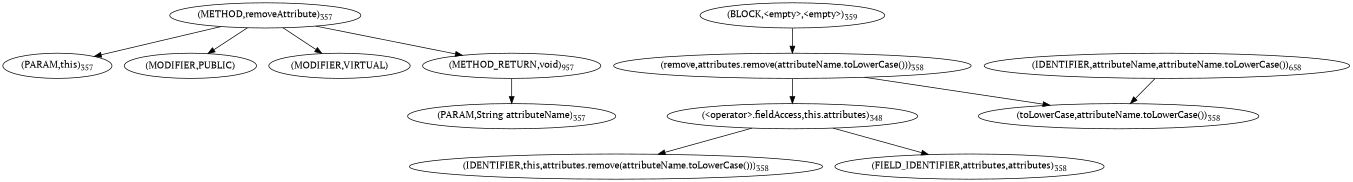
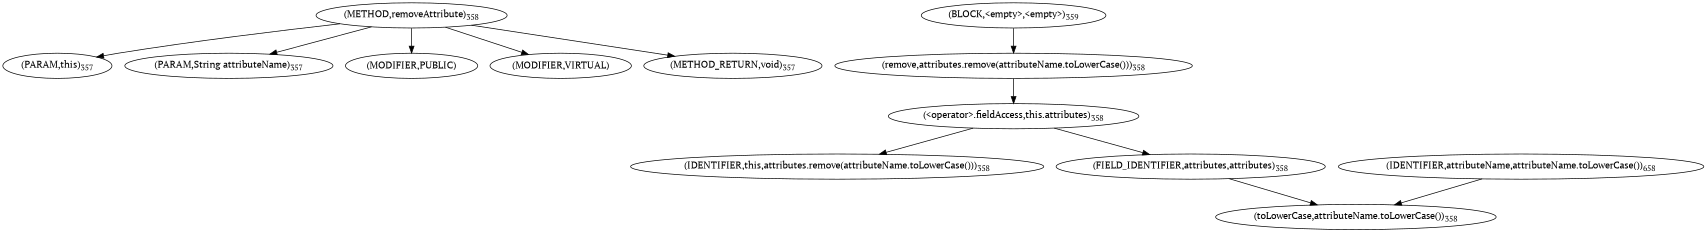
node "(METHOD,removeAttribute)": text "357" -> "358"
node "(METHOD_RETURN,void)": text "957" -> "357"
edge "(METHOD_RETURN,void)" -> "(PARAM,String attributeName)": now "(METHOD,removeAttribute)" -> "(PARAM,String attributeName)"
edge "(remove,attributes.remove(attributeName.toLowerCase()))" -> "(toLowerCase,attributeName.toLowerCase())": now "(FIELD_IDENTIFIER,attributes,attributes)" -> "(toLowerCase,attributeName.toLowerCase())"
node "(<operator>.fieldAccess,this.attributes)": text "348" -> "358"
